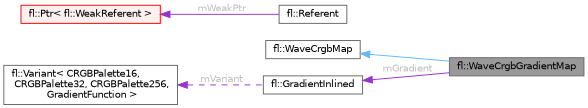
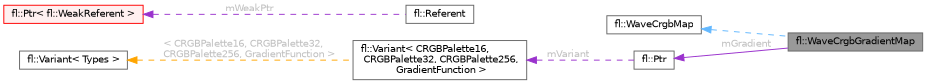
edge "fl::Referent" -> "fl::Ptr< fl::WeakReferent >": style solid -> dashed
edge "fl::WaveCrgbGradientMap" -> "fl::WaveCrgbMap": style solid -> dashed
node "fl::Variant< Types >": added
node "fl::GradientInlined": label "fl::GradientInlined" -> "fl::Ptr"
